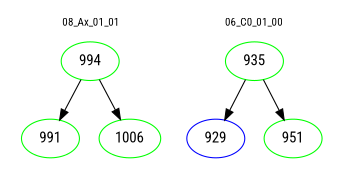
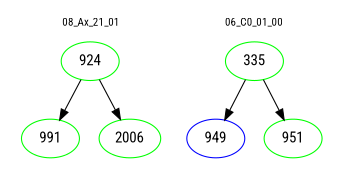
cluster "08_Ax_01_01": label "08_Ax_01_01" -> "08_Ax_21_01"
node "994": label "994" -> "924"
node "935": label "935" -> "335"
node "1006": label "1006" -> "2006"
node "929": label "929" -> "949"
